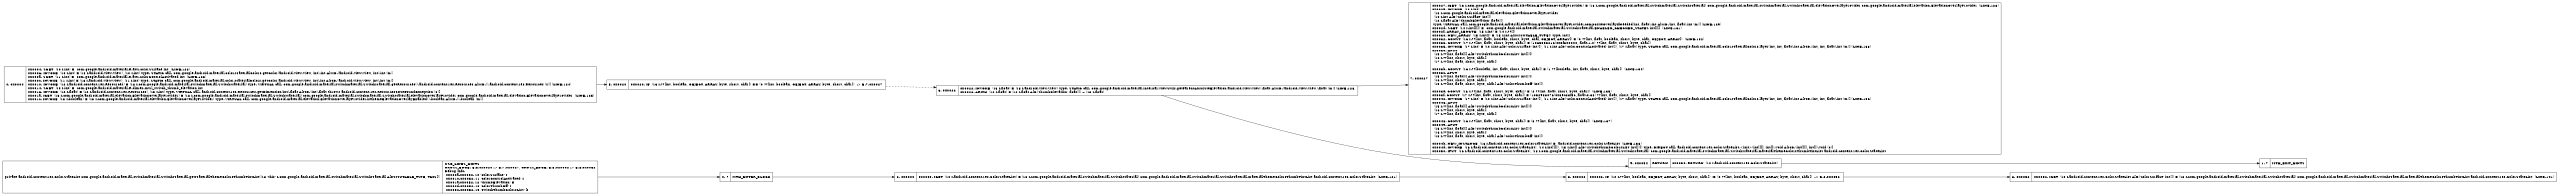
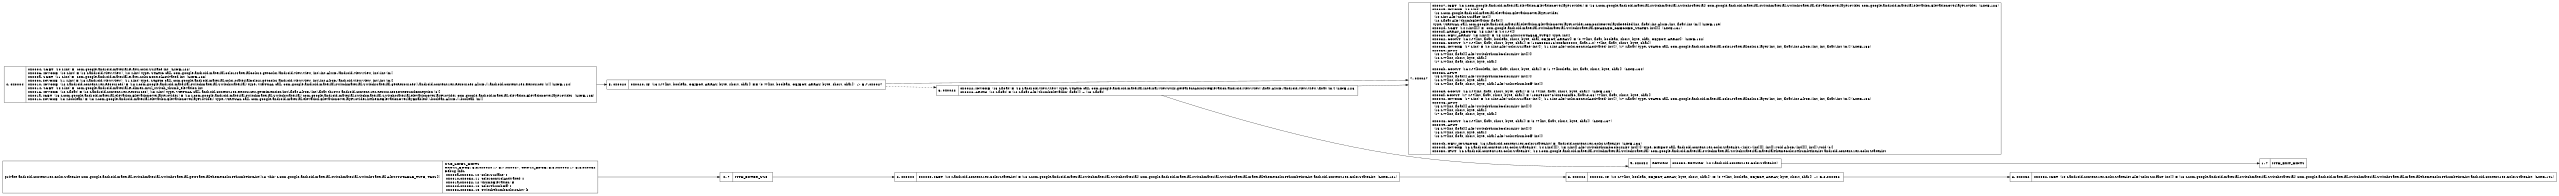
edge "5: 0x0020" -> "7: 0x0027": added
node "0: ?": text "MTH_ENTER_BLOCK" -> "MTH_ENTER_USE"
